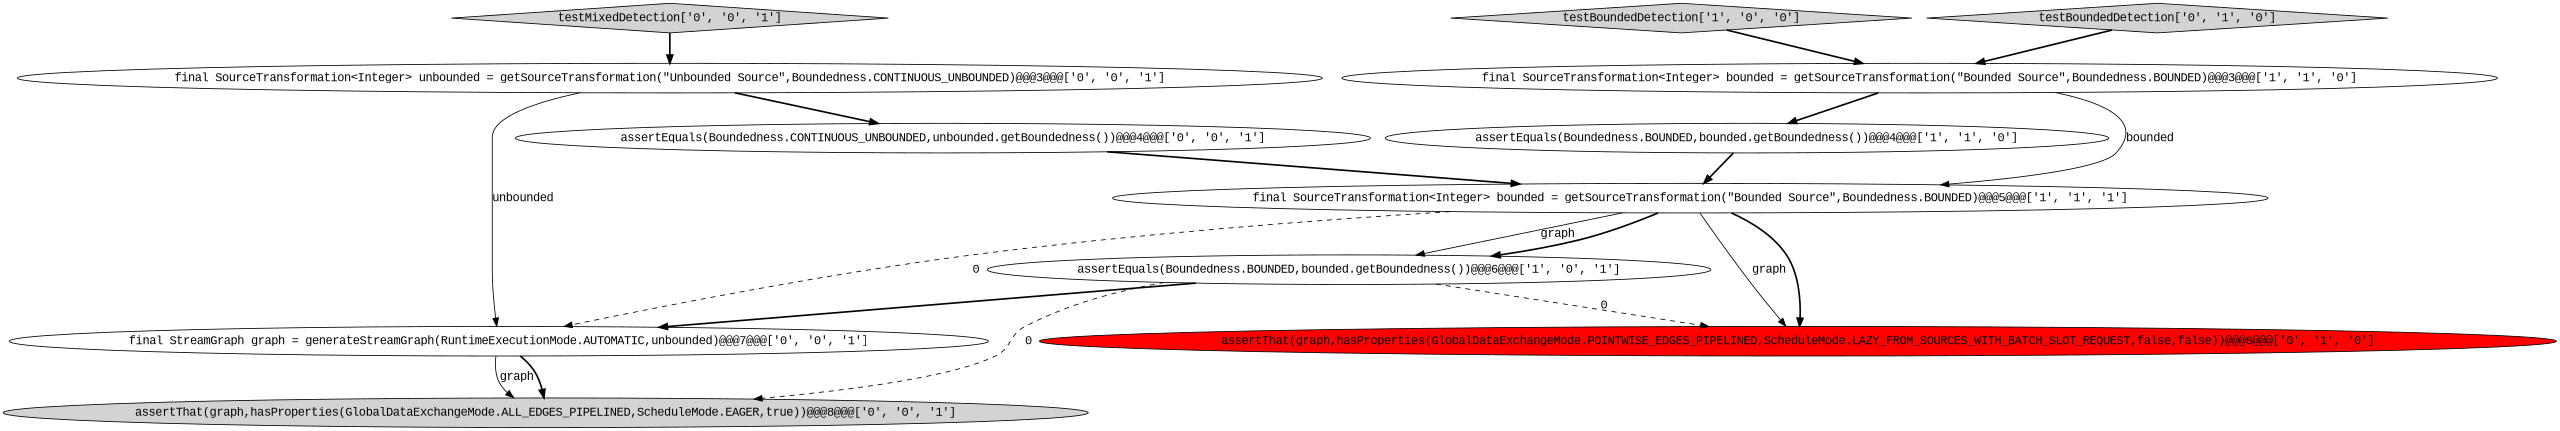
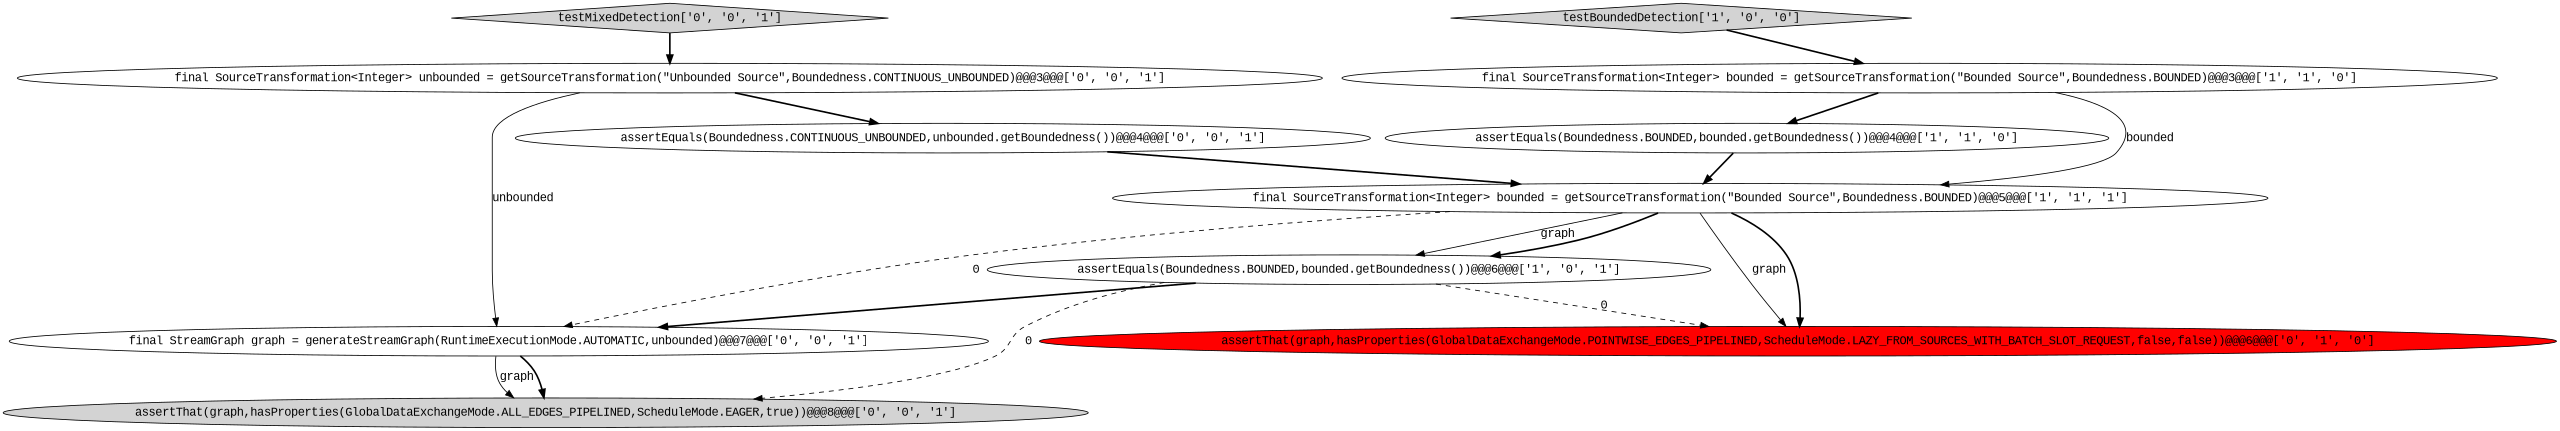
node "testBoundedDetection['0', '1', '0']": removed
